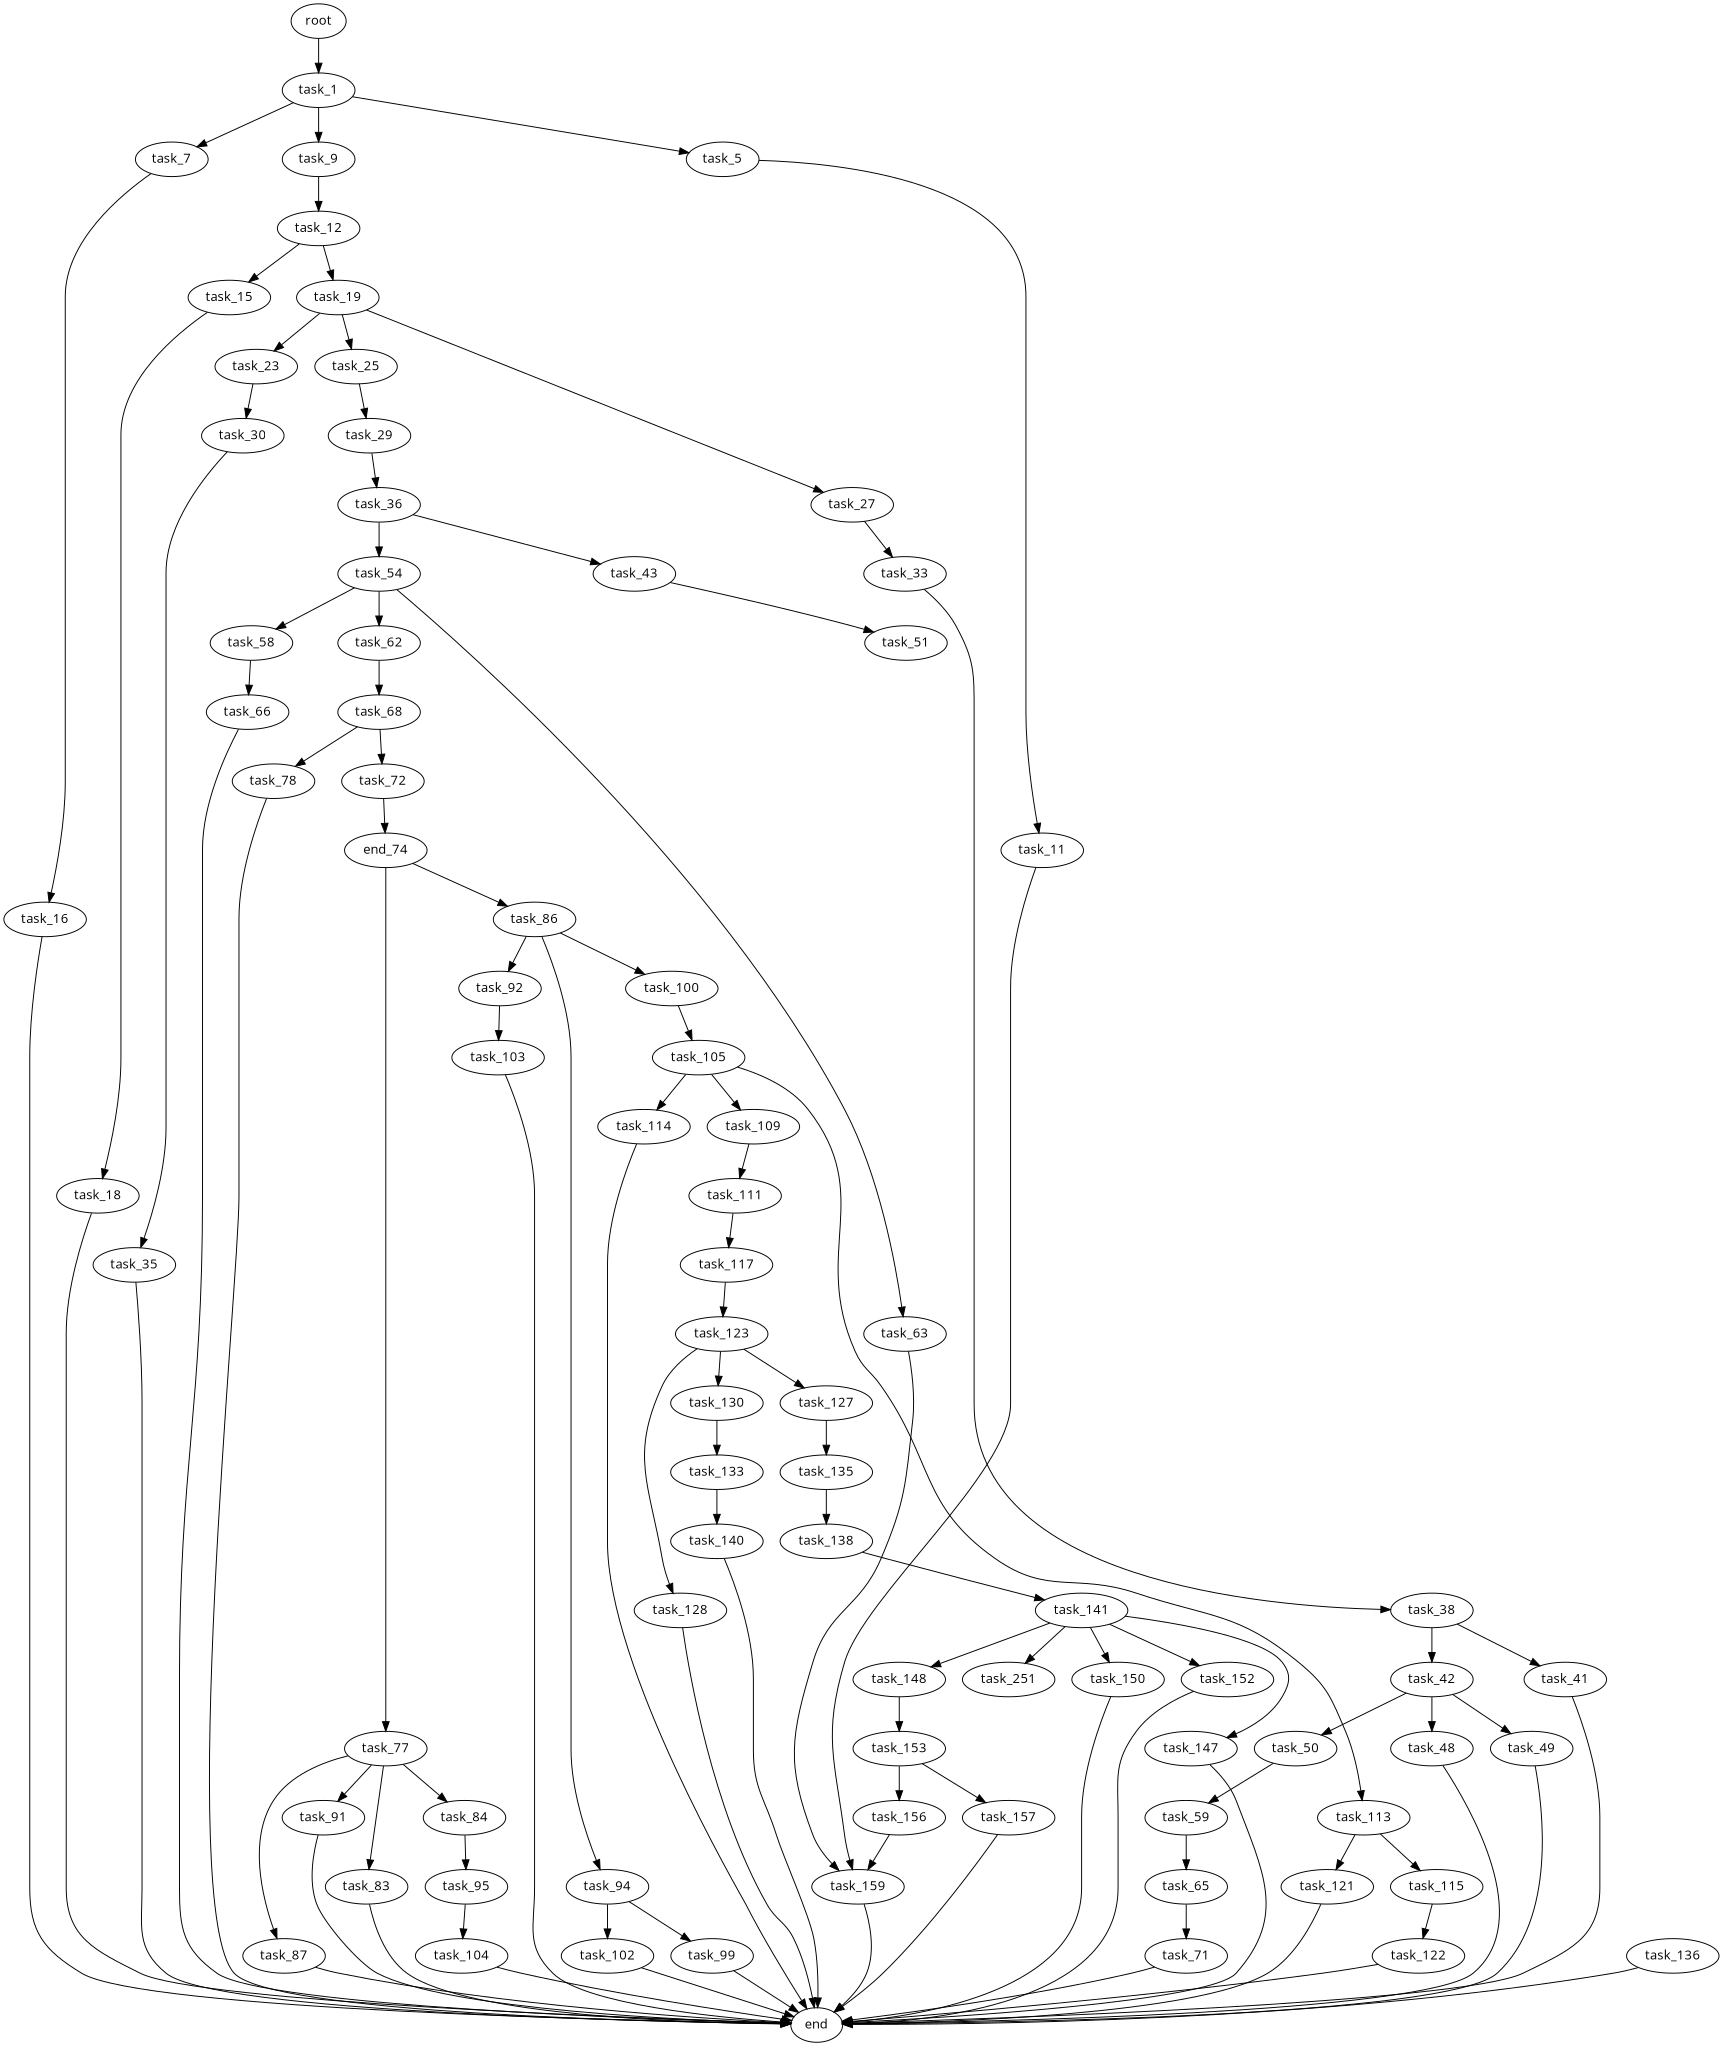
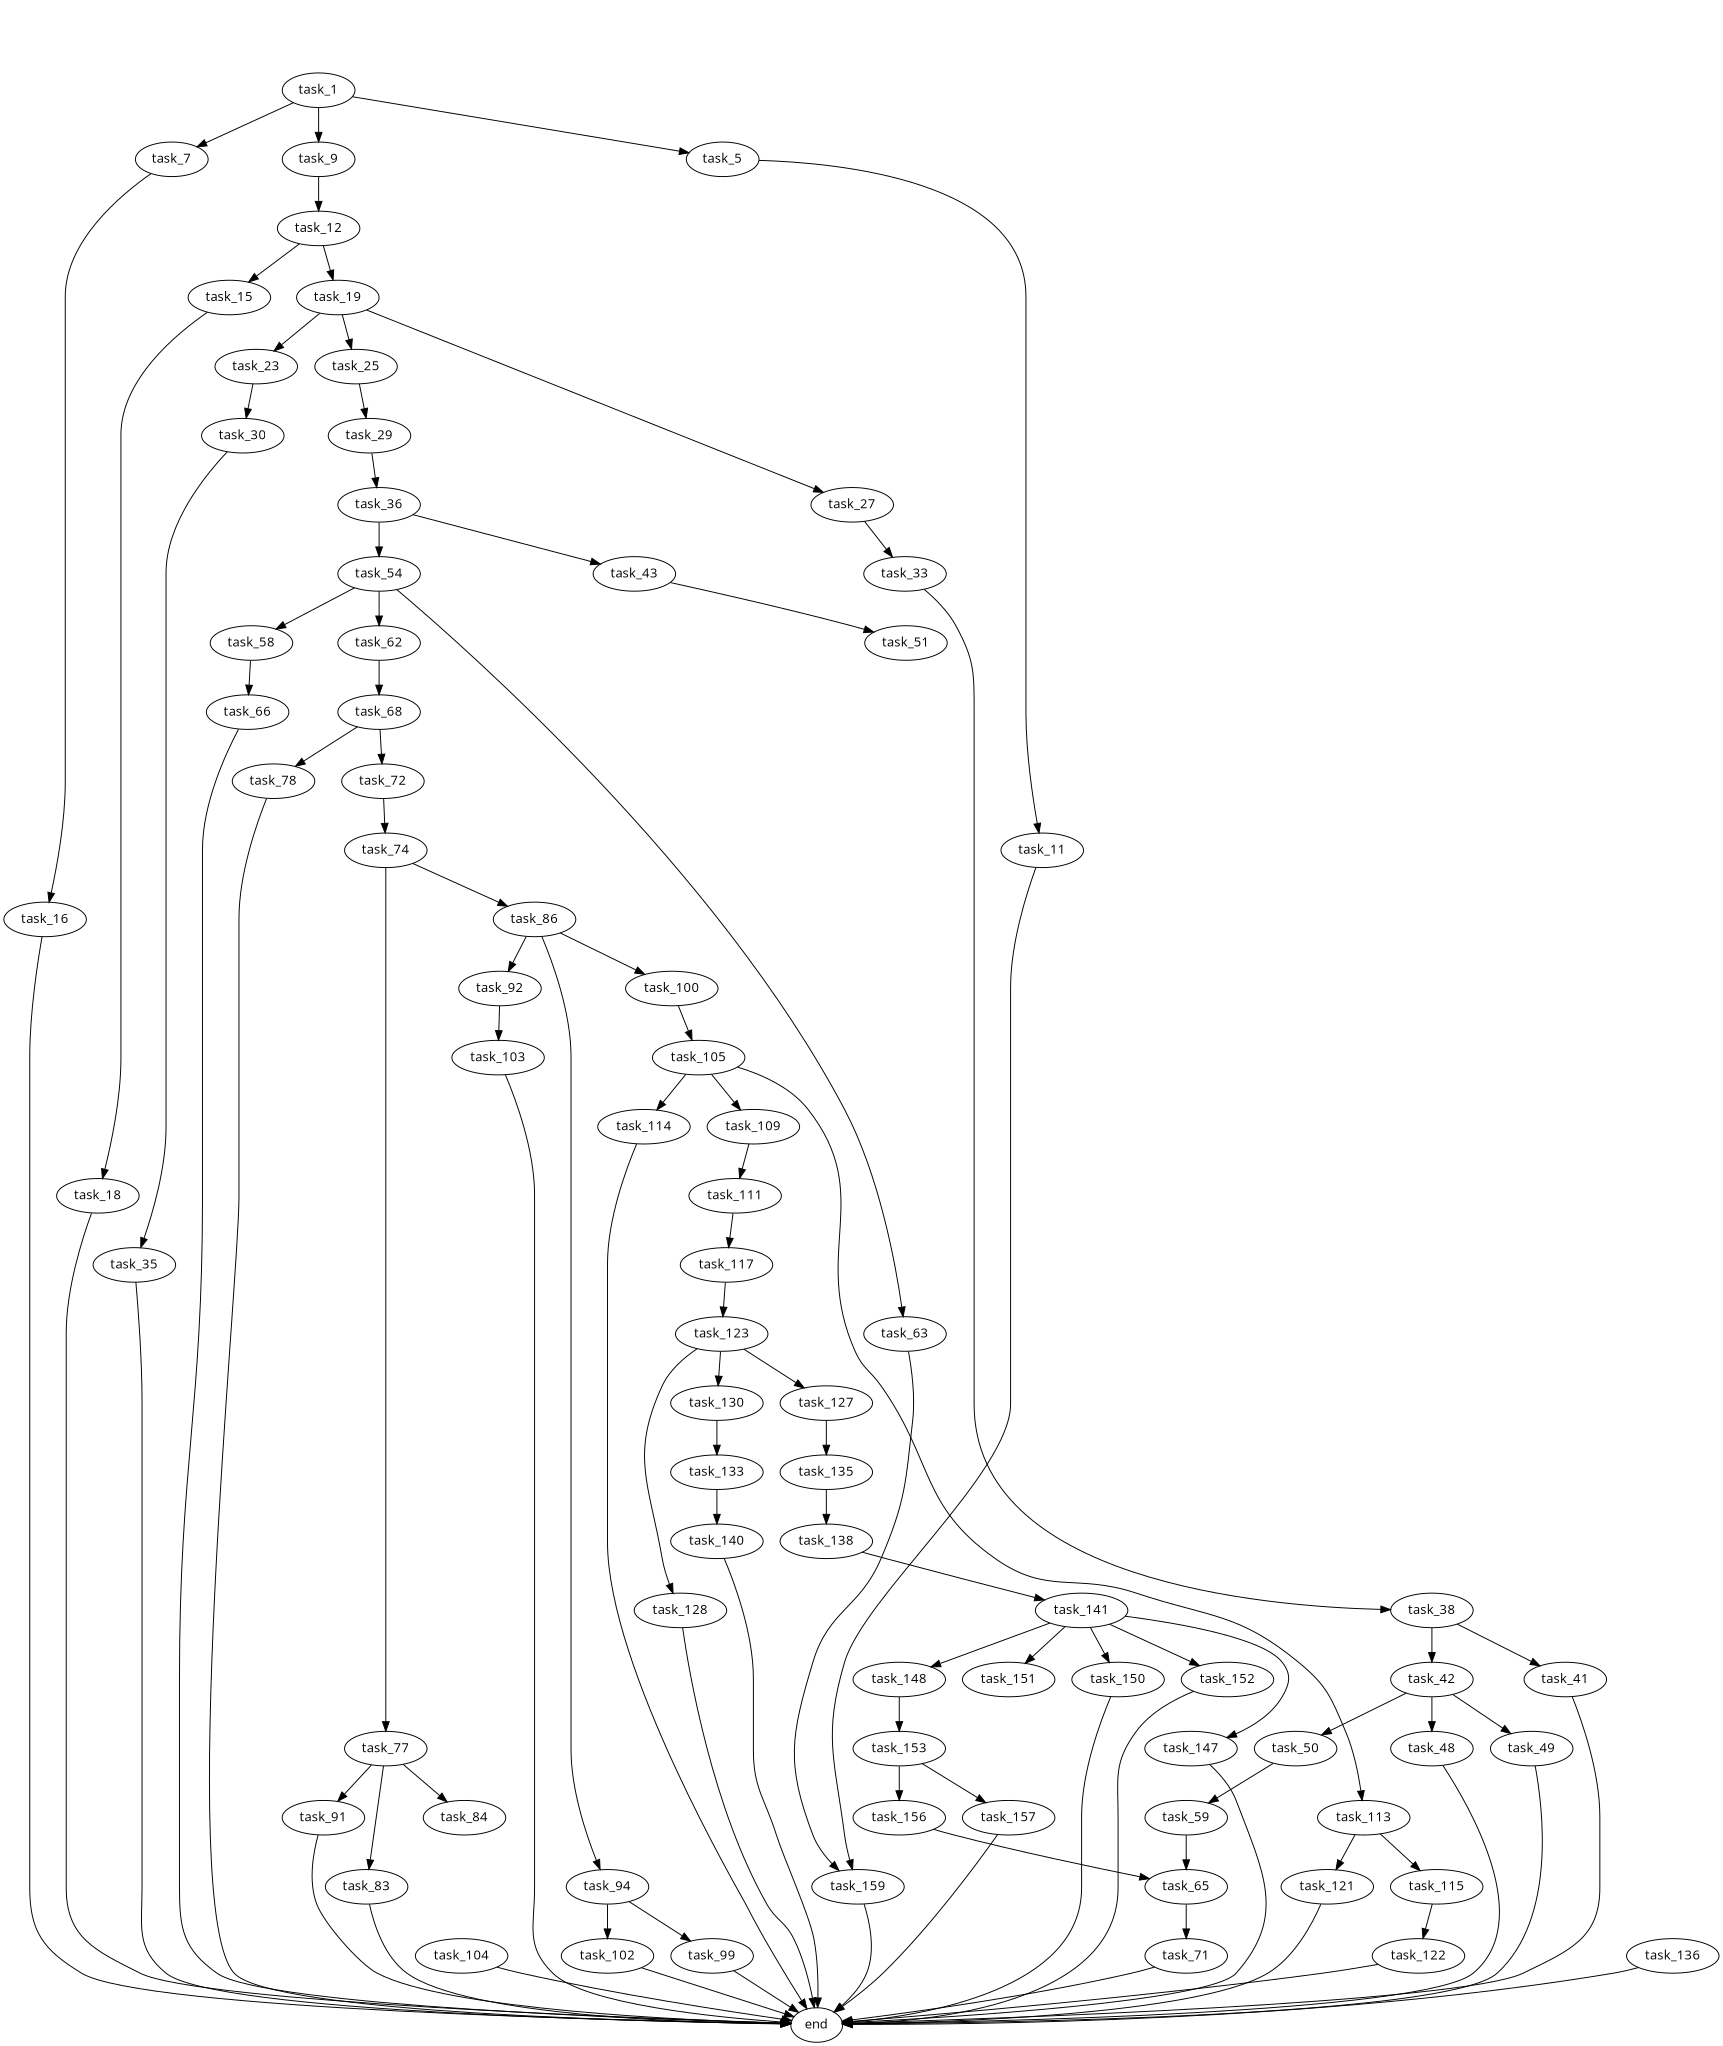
node "root": removed
node "end_74": label "end_74" -> "task_74"
node "task_251": label "task_251" -> "task_151"
edge "task_156" -> "task_159": now "task_156" -> "task_65"
node "task_95": removed
node "task_87": removed
